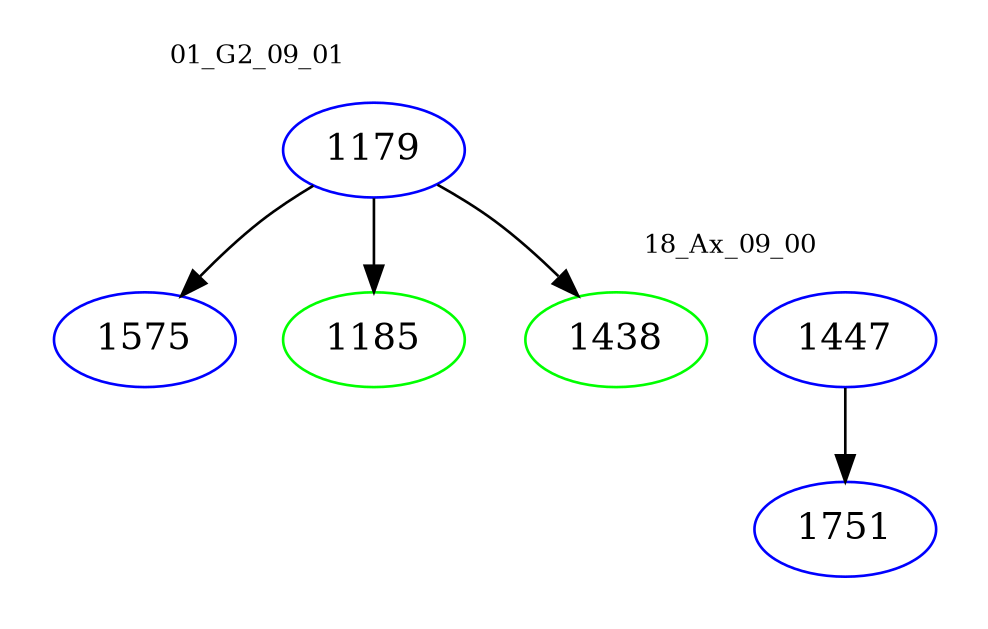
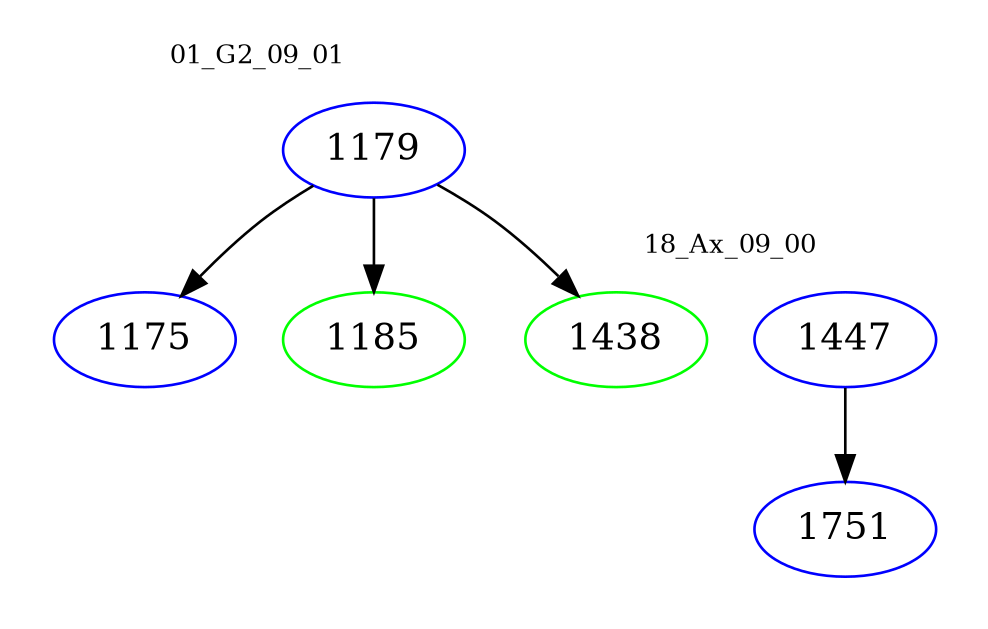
node "1575": label "1575" -> "1175"
